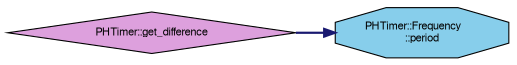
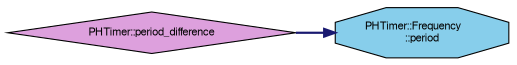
node "PHTimer::get_difference": label "PHTimer::get_difference" -> "PHTimer::period_difference"
